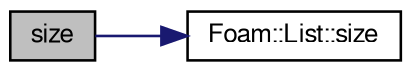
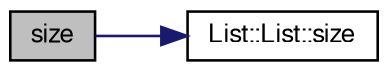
node "Foam::List::size": label "Foam::List::size" -> "List::List::size"
